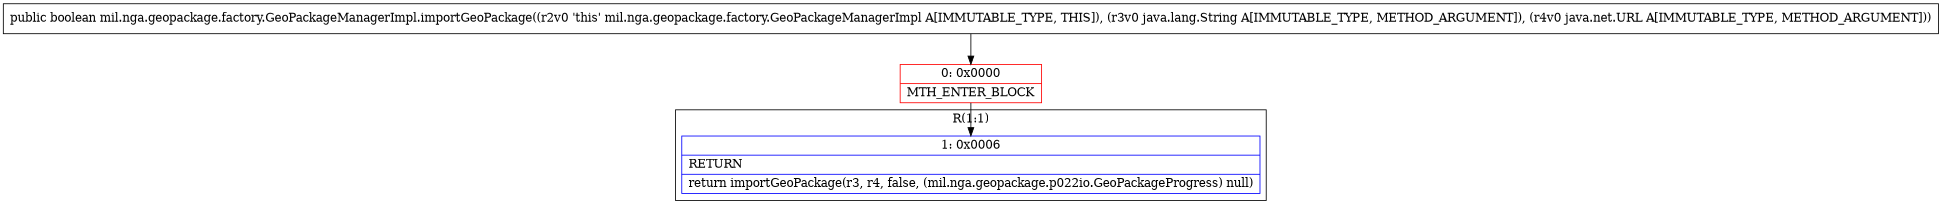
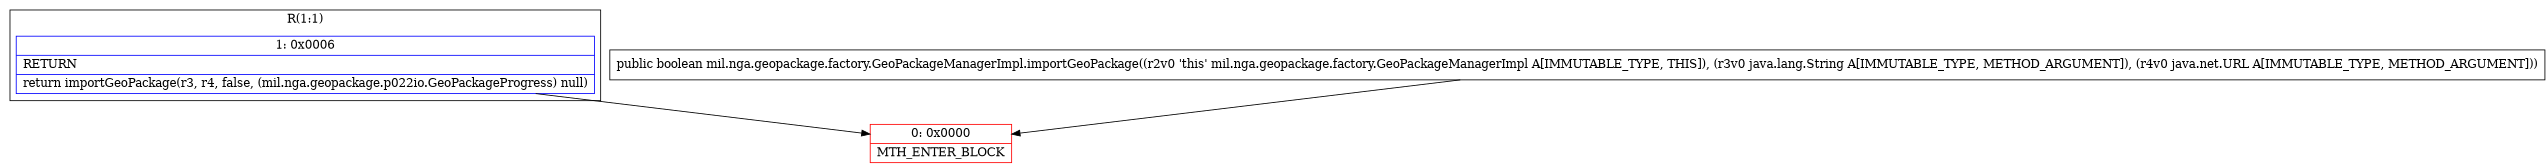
edge "0: 0x0000" -> "1: 0x0006": reversed
